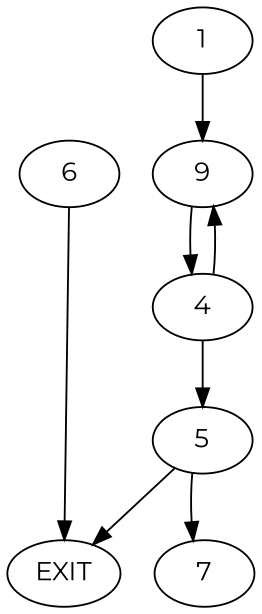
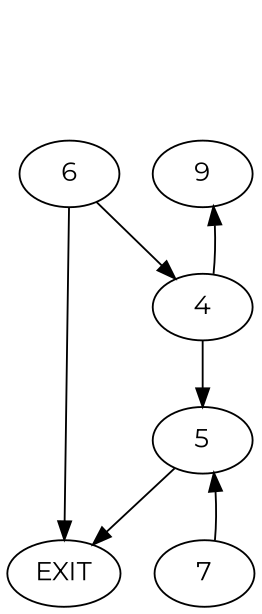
node "1": removed
edge "9" -> "4": now "6" -> "4"
edge "5" -> "7": reversed
